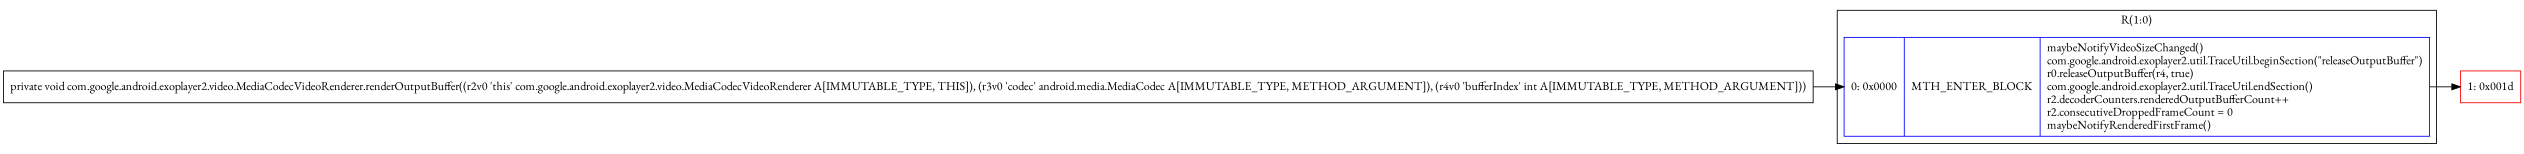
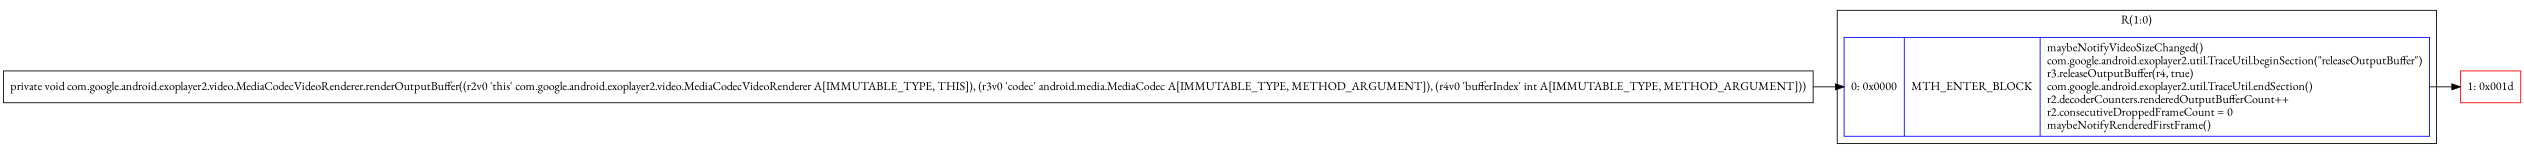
node "0: 0x0000": text "r0.releaseOutputBuffer(r4, true)" -> "r3.releaseOutputBuffer(r4, true)"
